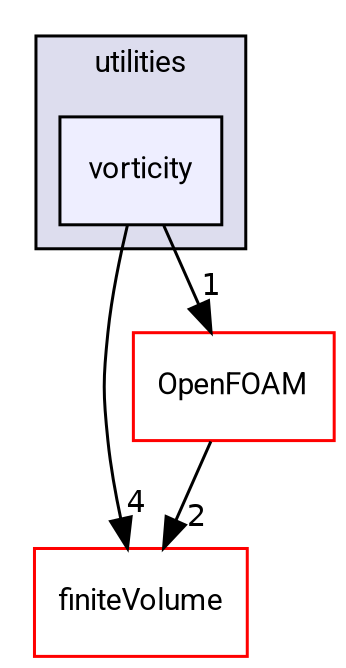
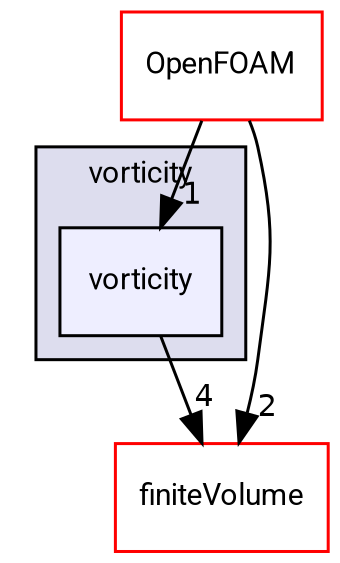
cluster "utilities": label "utilities" -> "vorticity"
edge "vorticity" -> "OpenFOAM": reversed
